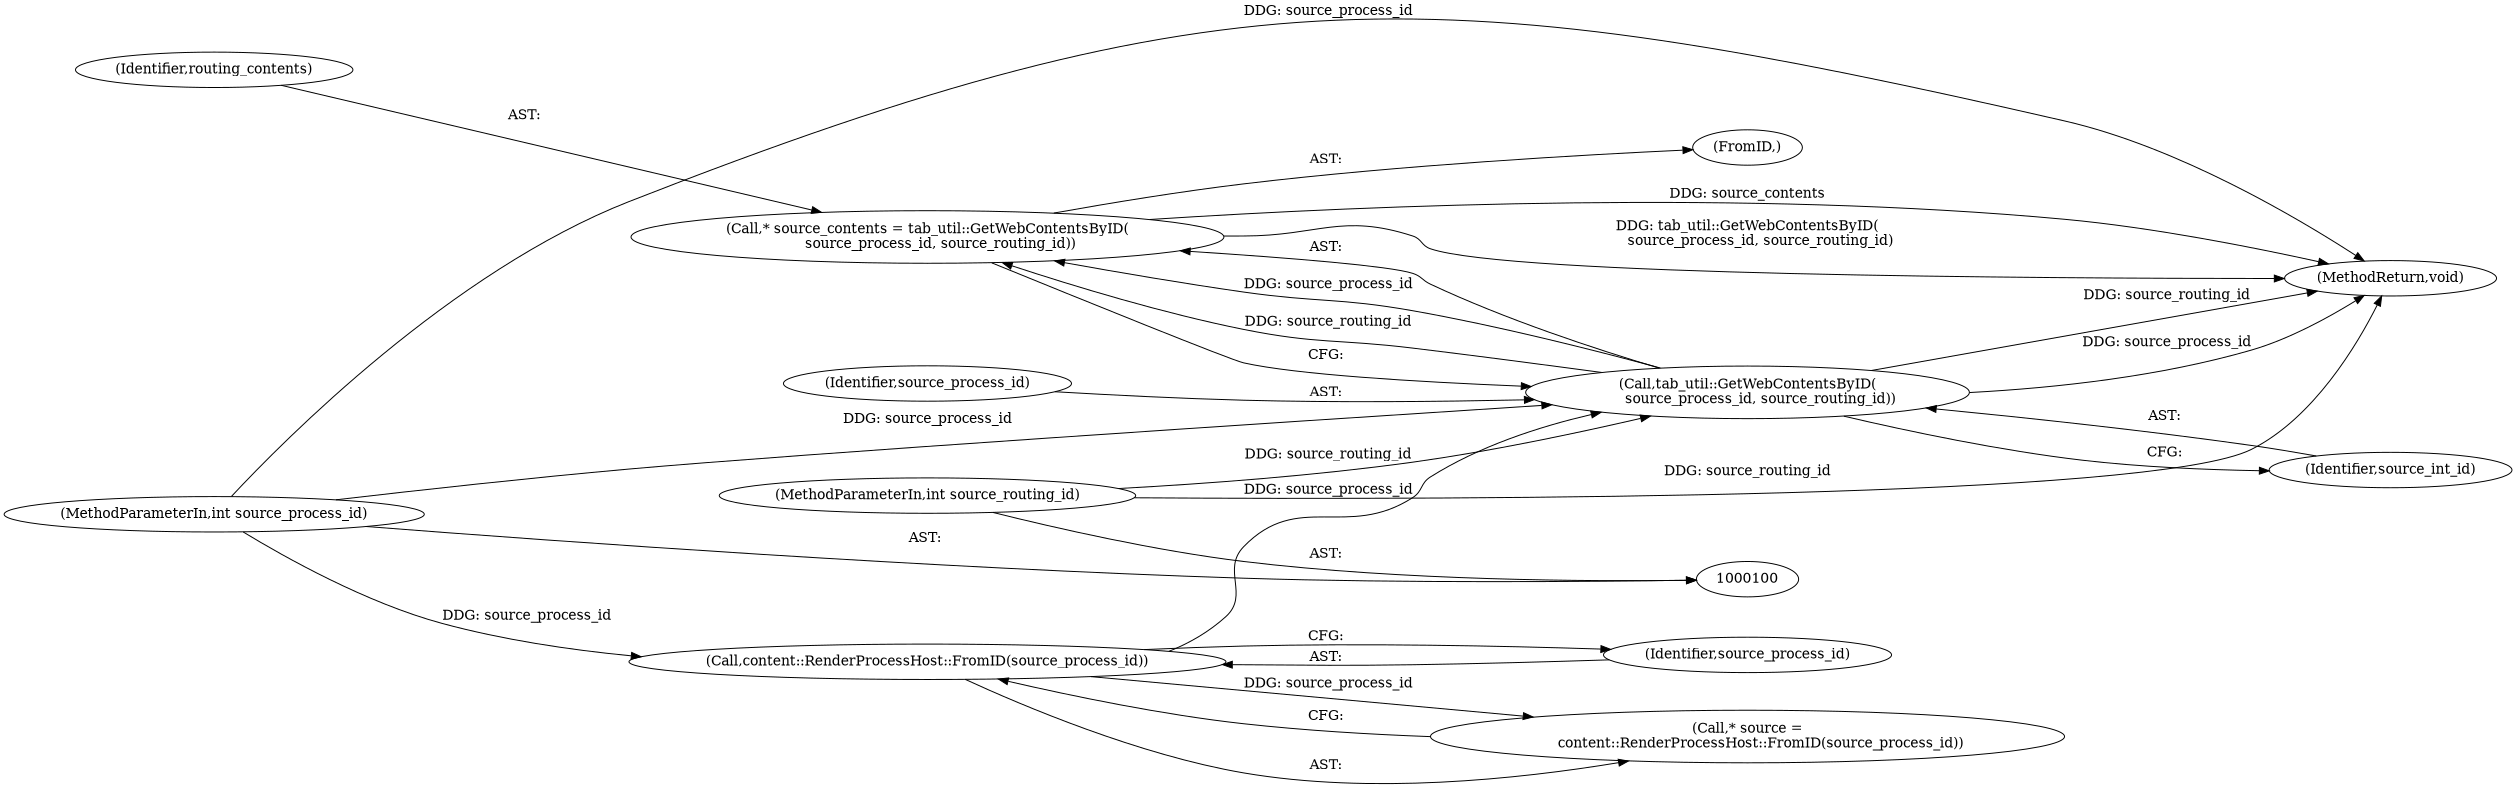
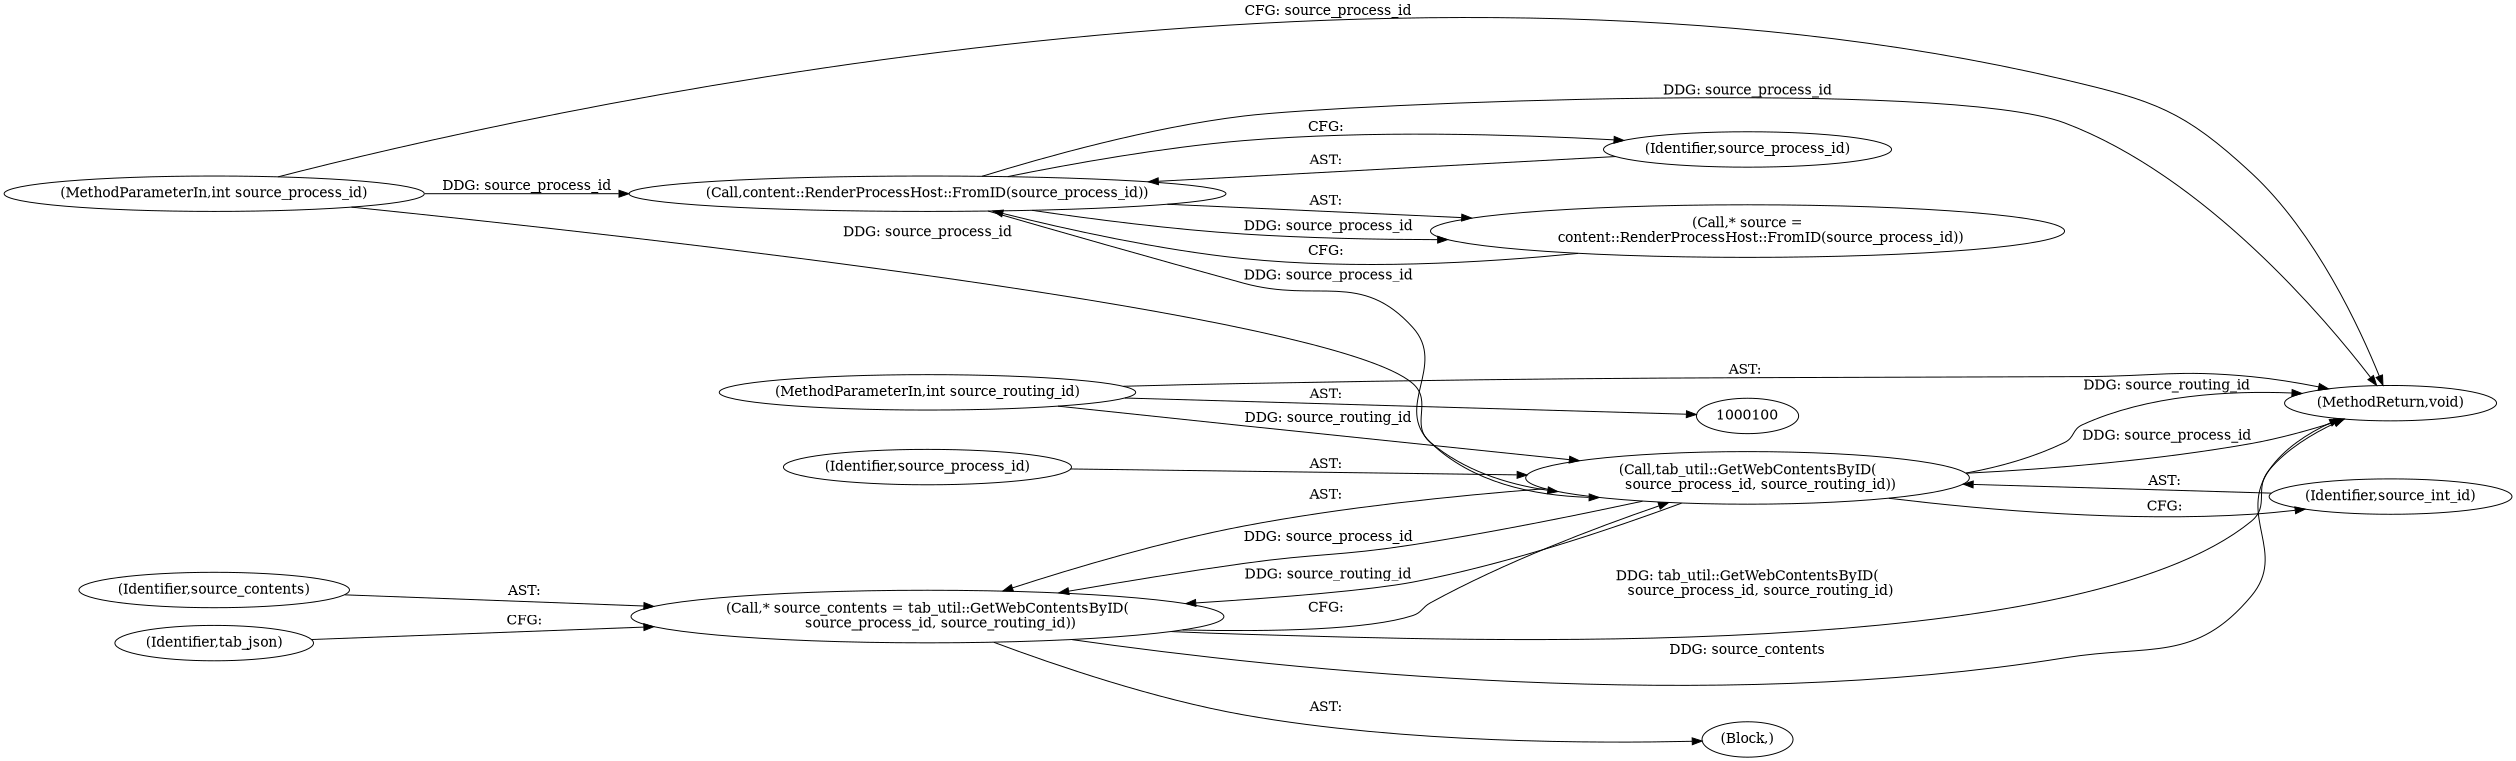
edge "(MethodParameterIn,int source_process_id)" -> "(MethodReturn,void)": label "DDG: source_process_id" -> "CFG: source_process_id"
node "(Identifier,routing_contents)": label "(Identifier,routing_contents)" -> "(Identifier,source_contents)"
edge "(Call,content::RenderProcessHost::FromID(source_process_id))" -> "(MethodReturn,void)": added, label "DDG: source_process_id"
node "(FromID,)": label "(FromID,)" -> "(Block,)"
edge "(MethodParameterIn,int source_routing_id)" -> "(MethodReturn,void)": label "DDG: source_routing_id" -> "AST: "
edge "(MethodParameterIn,int source_process_id)" -> "1000100": removed, label "AST:"
node "(Identifier,tab_json)": added
